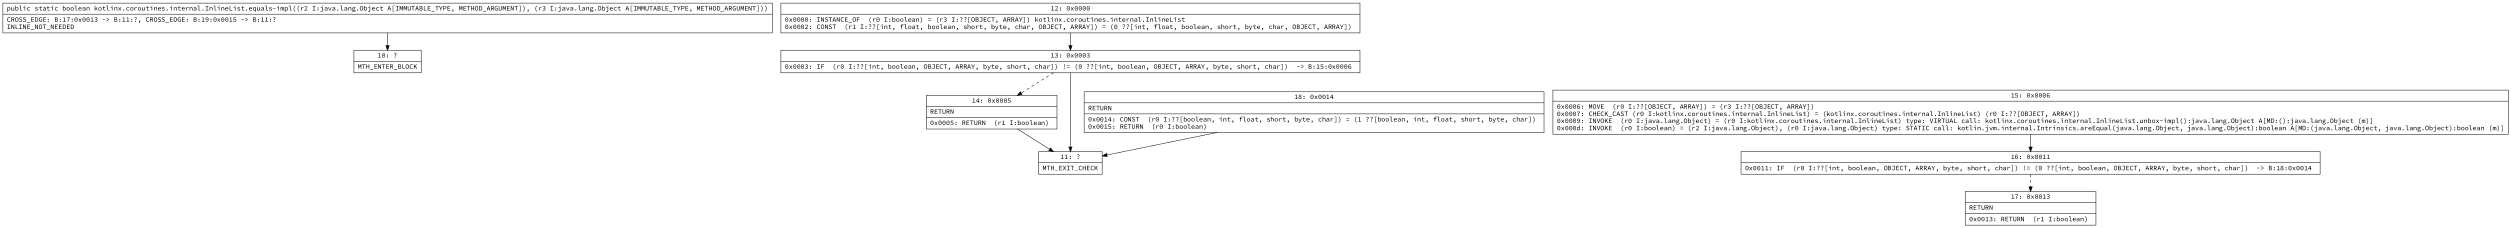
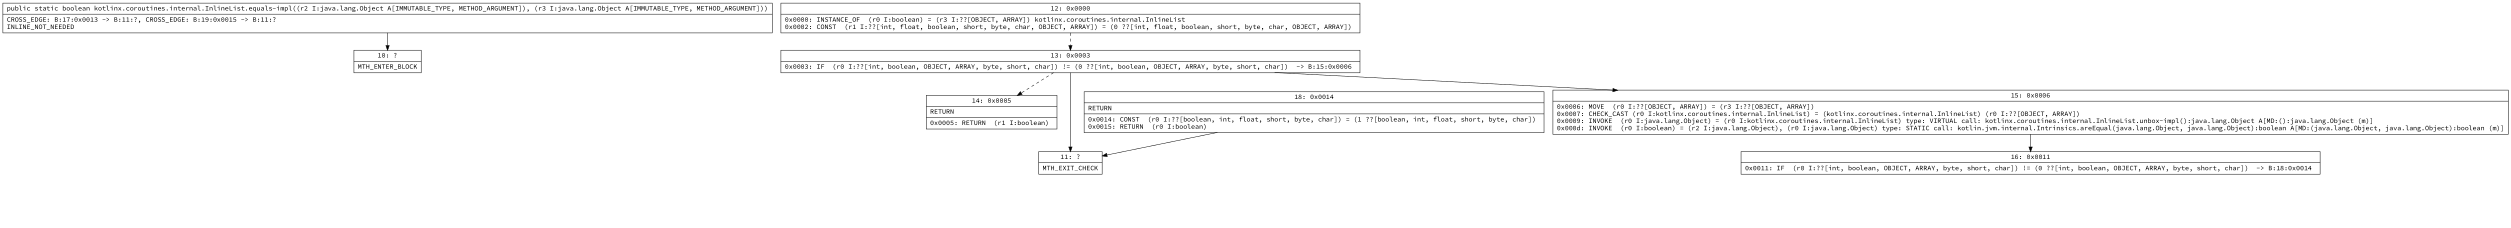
edge "12: 0x0000" -> "13: 0x0003": style solid -> dashed
edge "13: 0x0003" -> "15: 0x0006": added
edge "14: 0x0005" -> "11: ?": removed
node "17: 0x0013": removed
